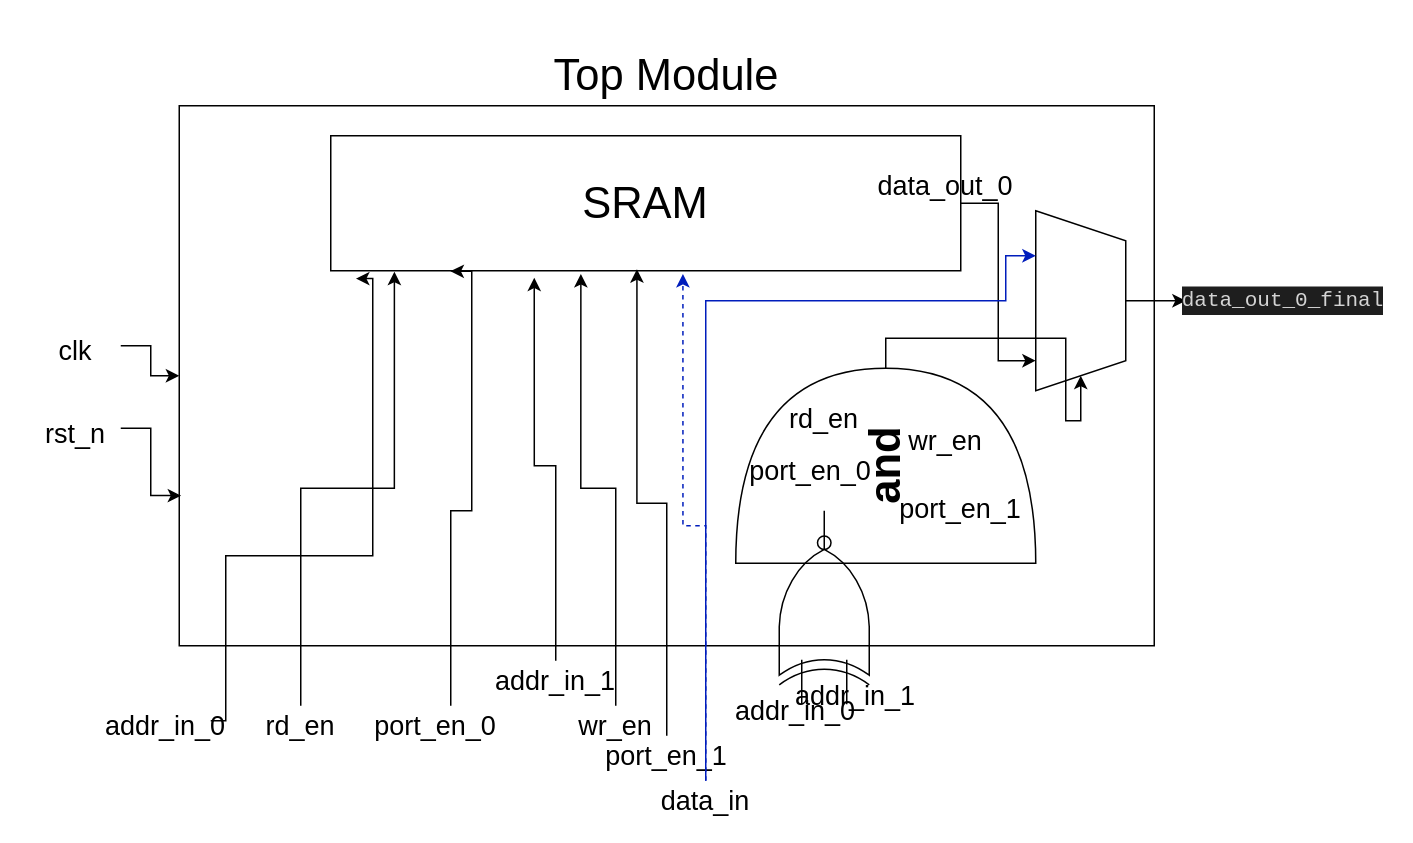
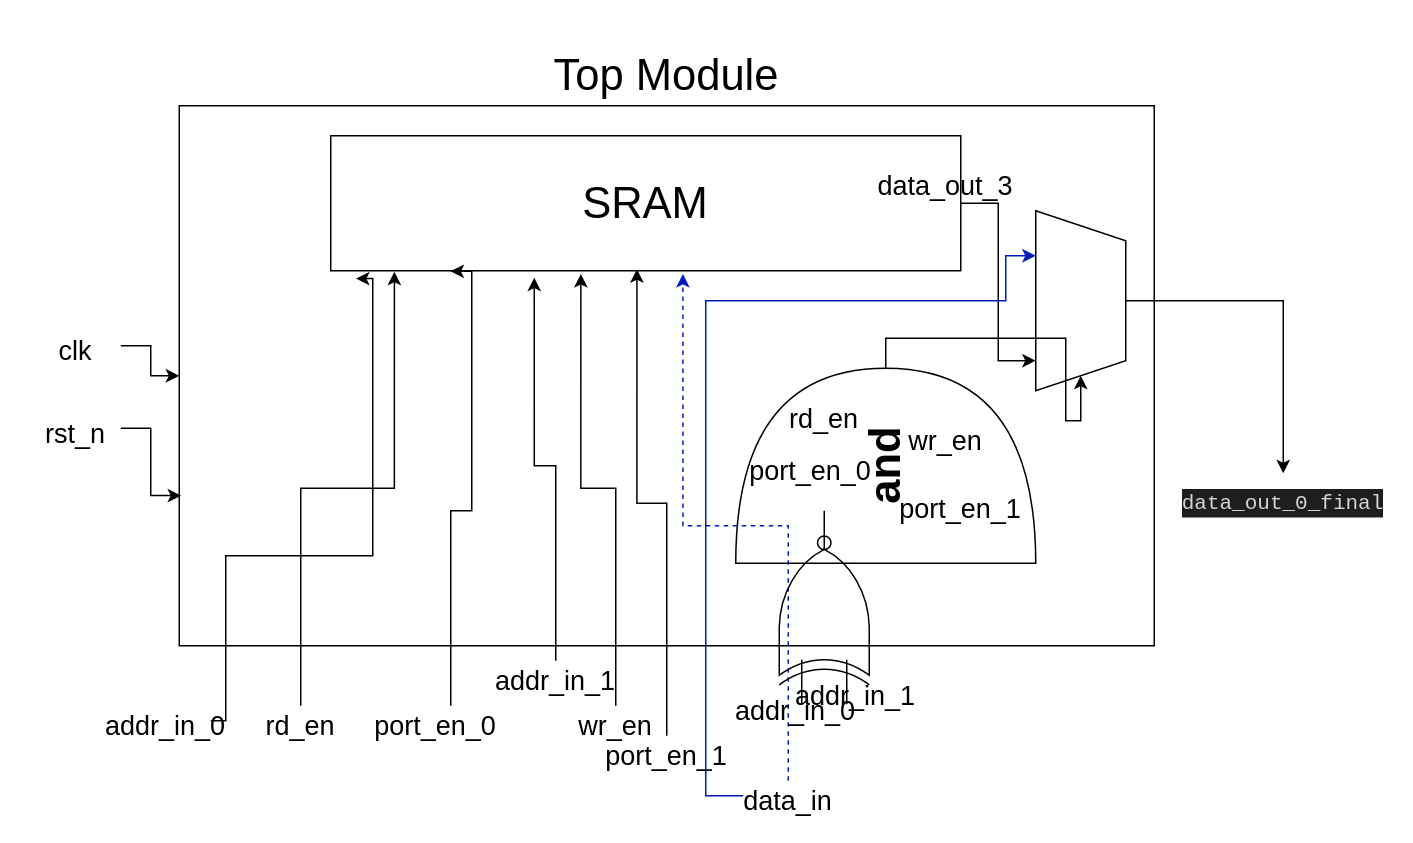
node "data_out_0": label "data_out_0" -> "data_out_3"
node "data_out_0_final": moved (1283, 301) -> (1283, 503)
node "data_in": moved (706, 796) -> (788, 796)
